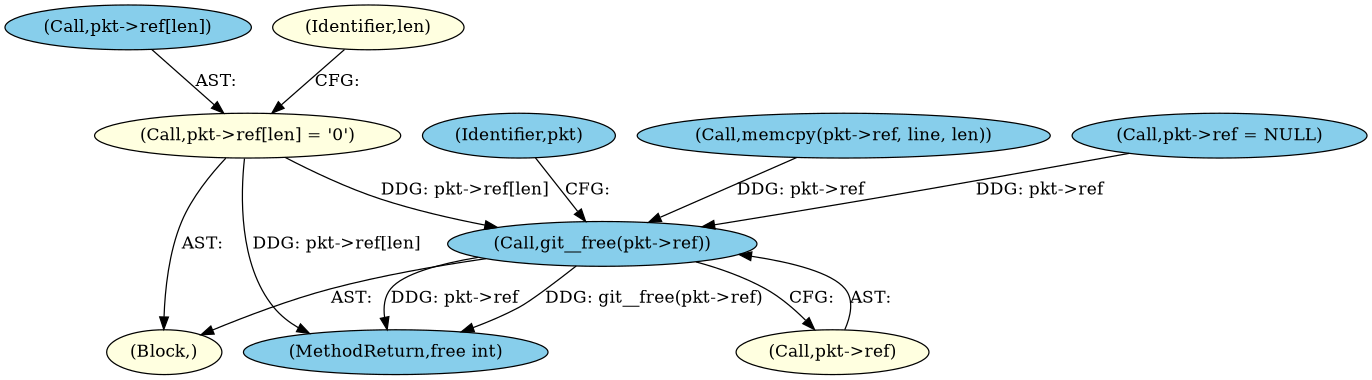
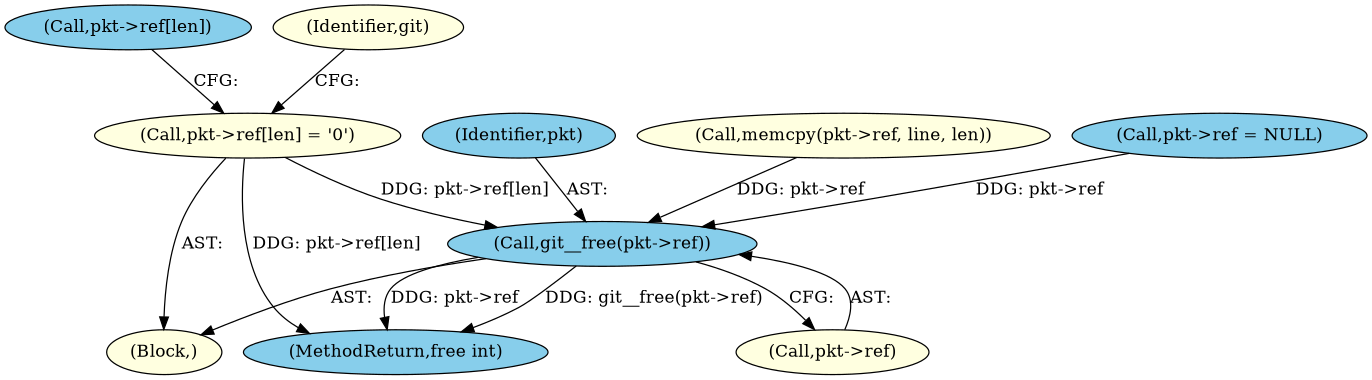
node "(Identifier,len)": label "(Identifier,len)" -> "(Identifier,git)"
edge "(Call,pkt->ref[len])" -> "(Call,pkt->ref[len] = '0')": label "AST: " -> "CFG: "
node "(Call,memcpy(pkt->ref, line, len))": fillcolor skyblue -> lightyellow
edge "(Identifier,pkt)" -> "(Call,git__free(pkt->ref))": label "CFG: " -> "AST: "
